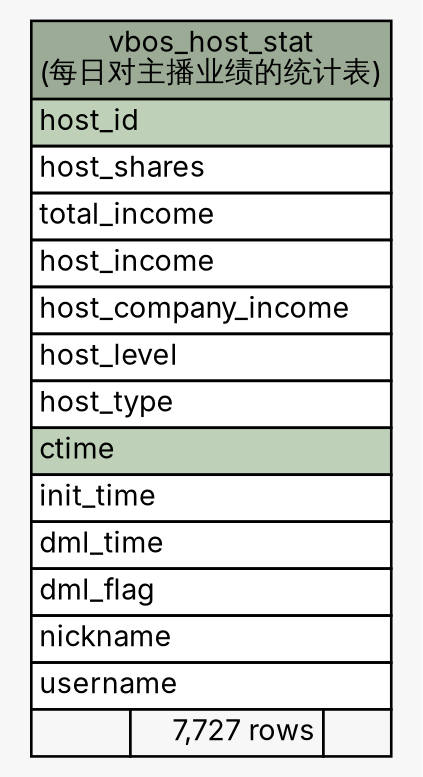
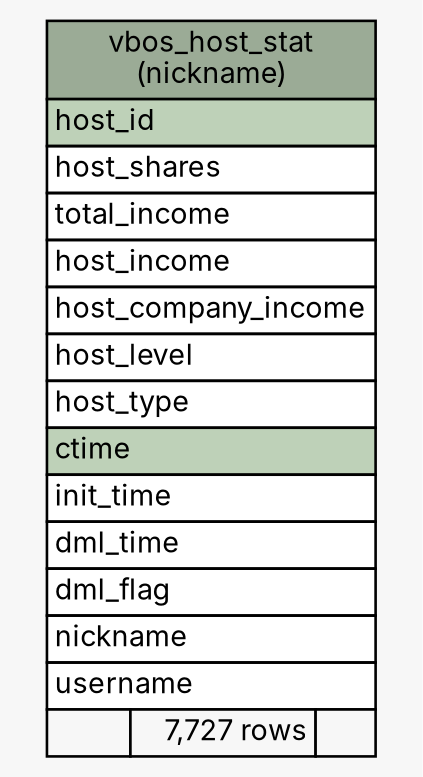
node "vbos_host_stat": text "(每日对主播业绩的统计表)" -> "(nickname)"
